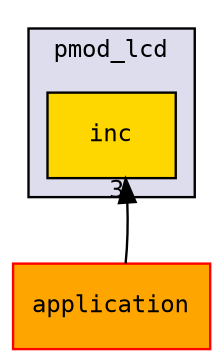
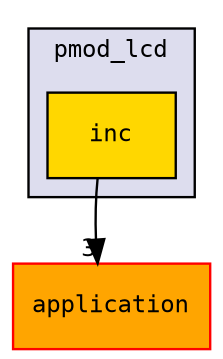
edge "application" -> "inc": reversed
